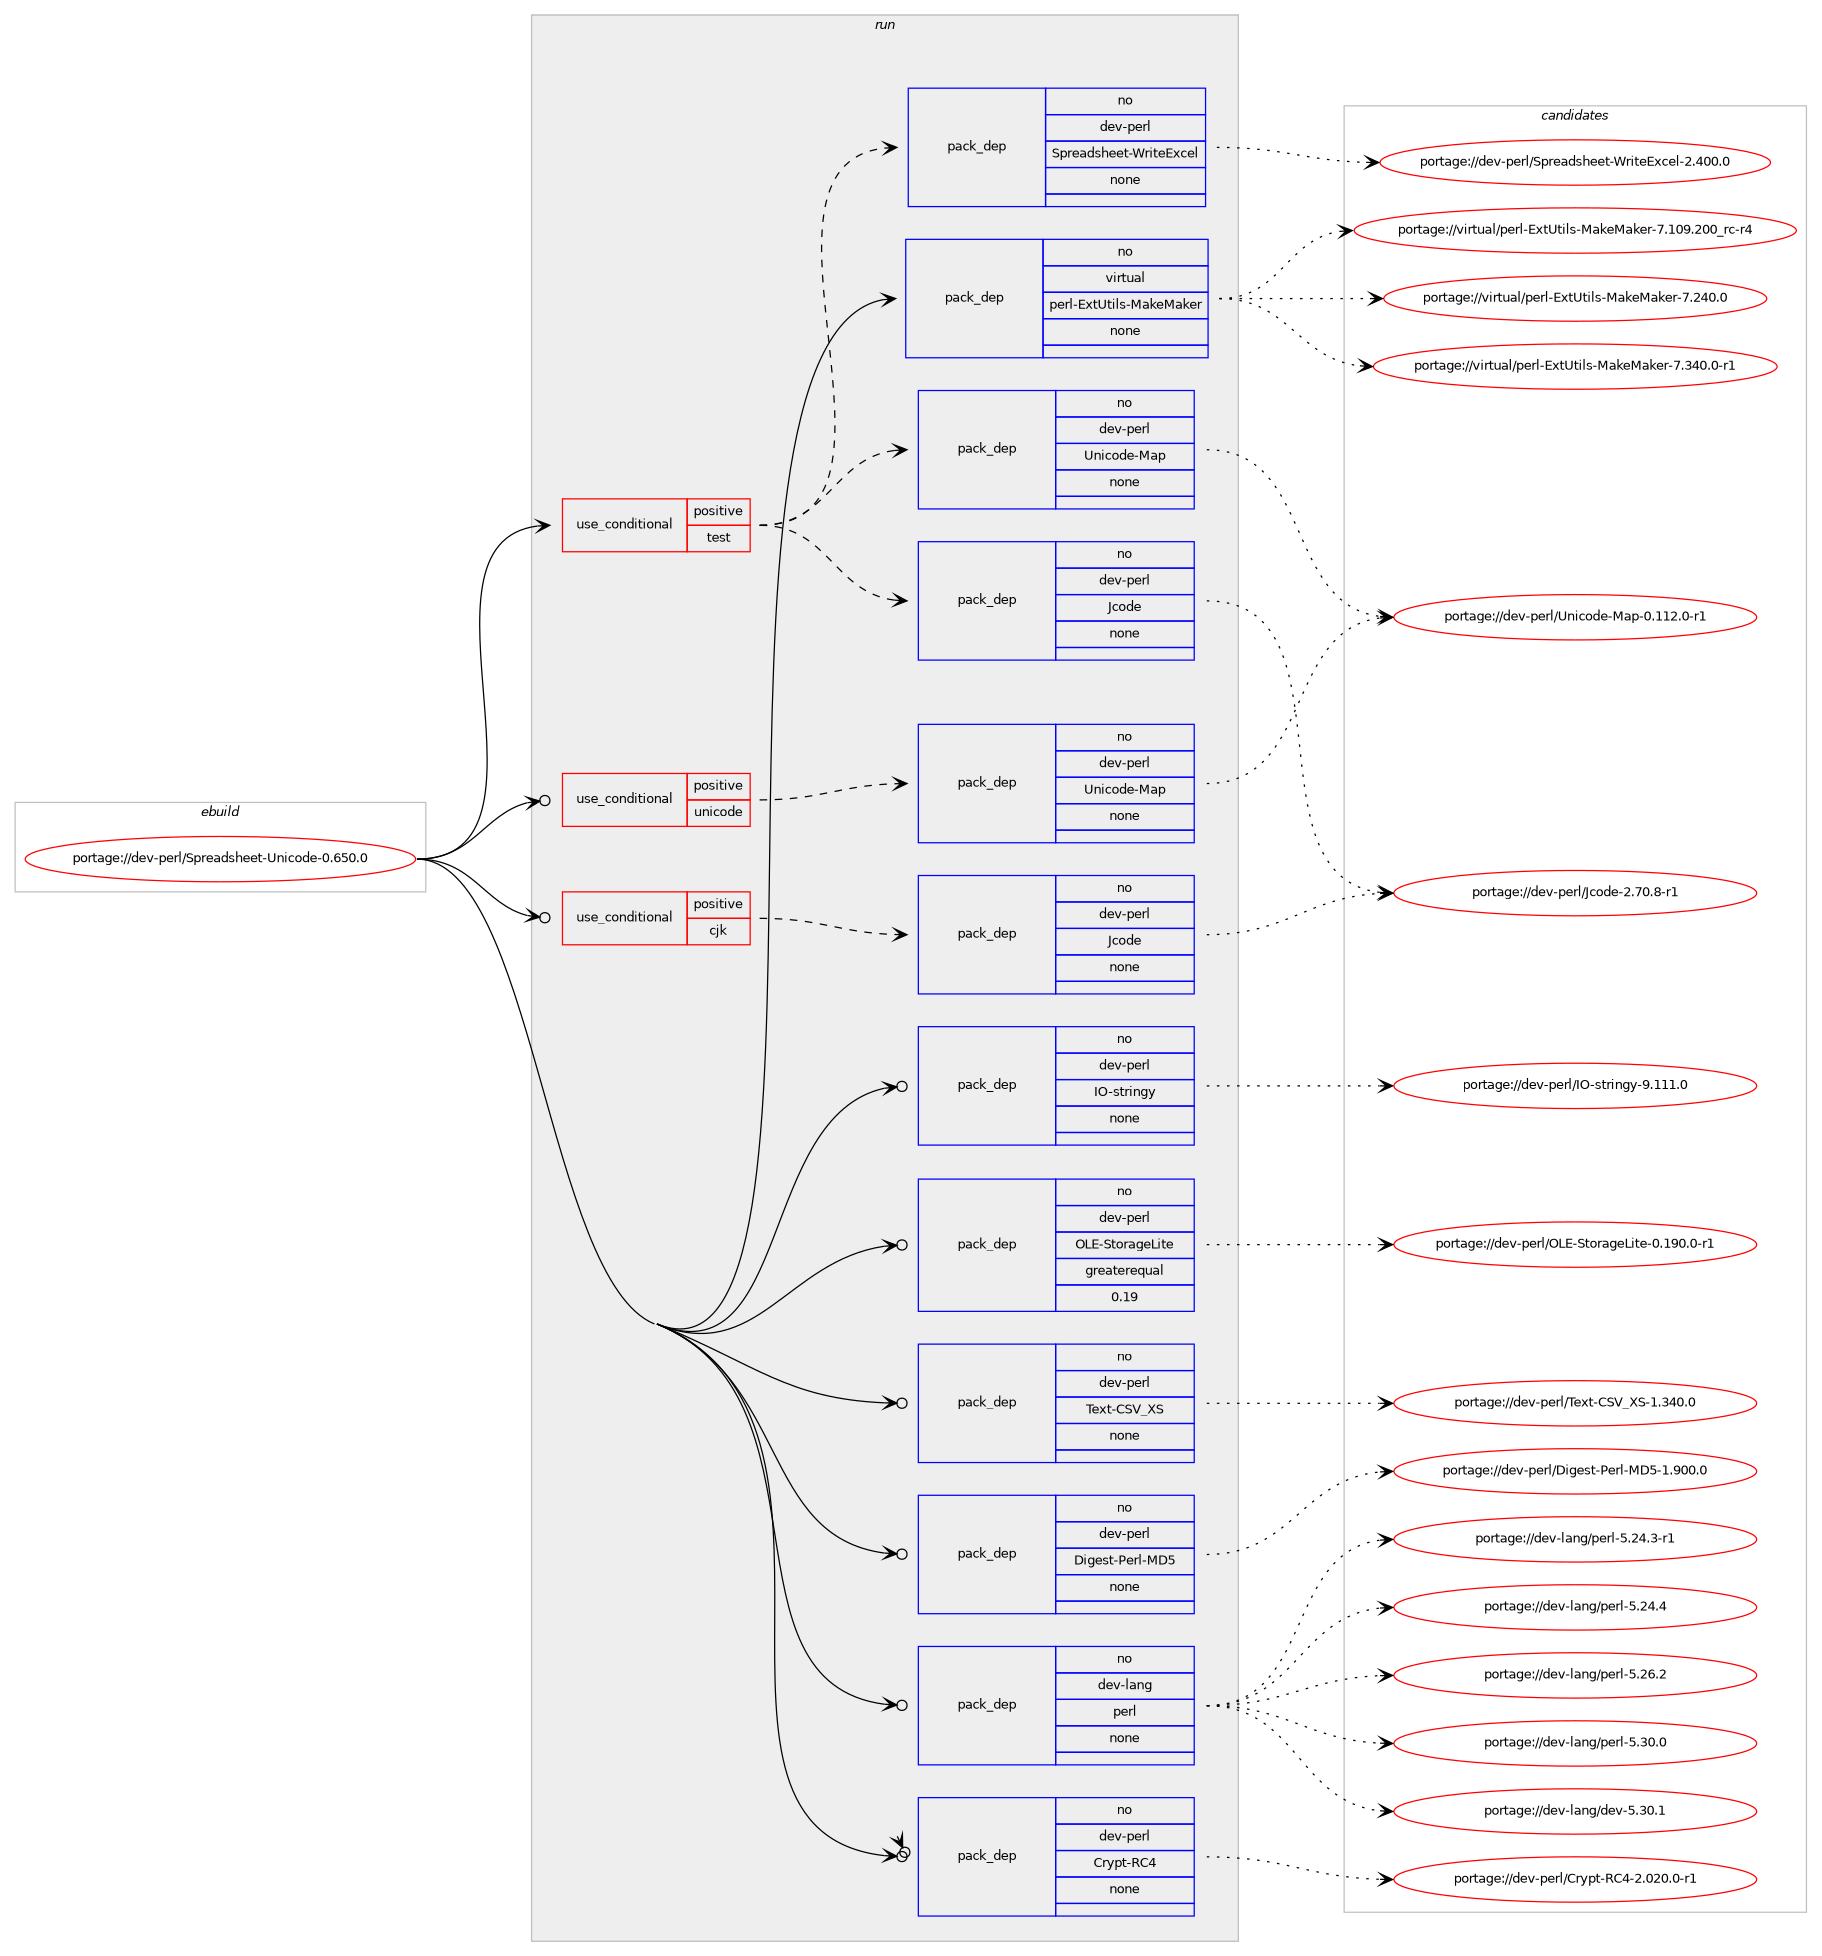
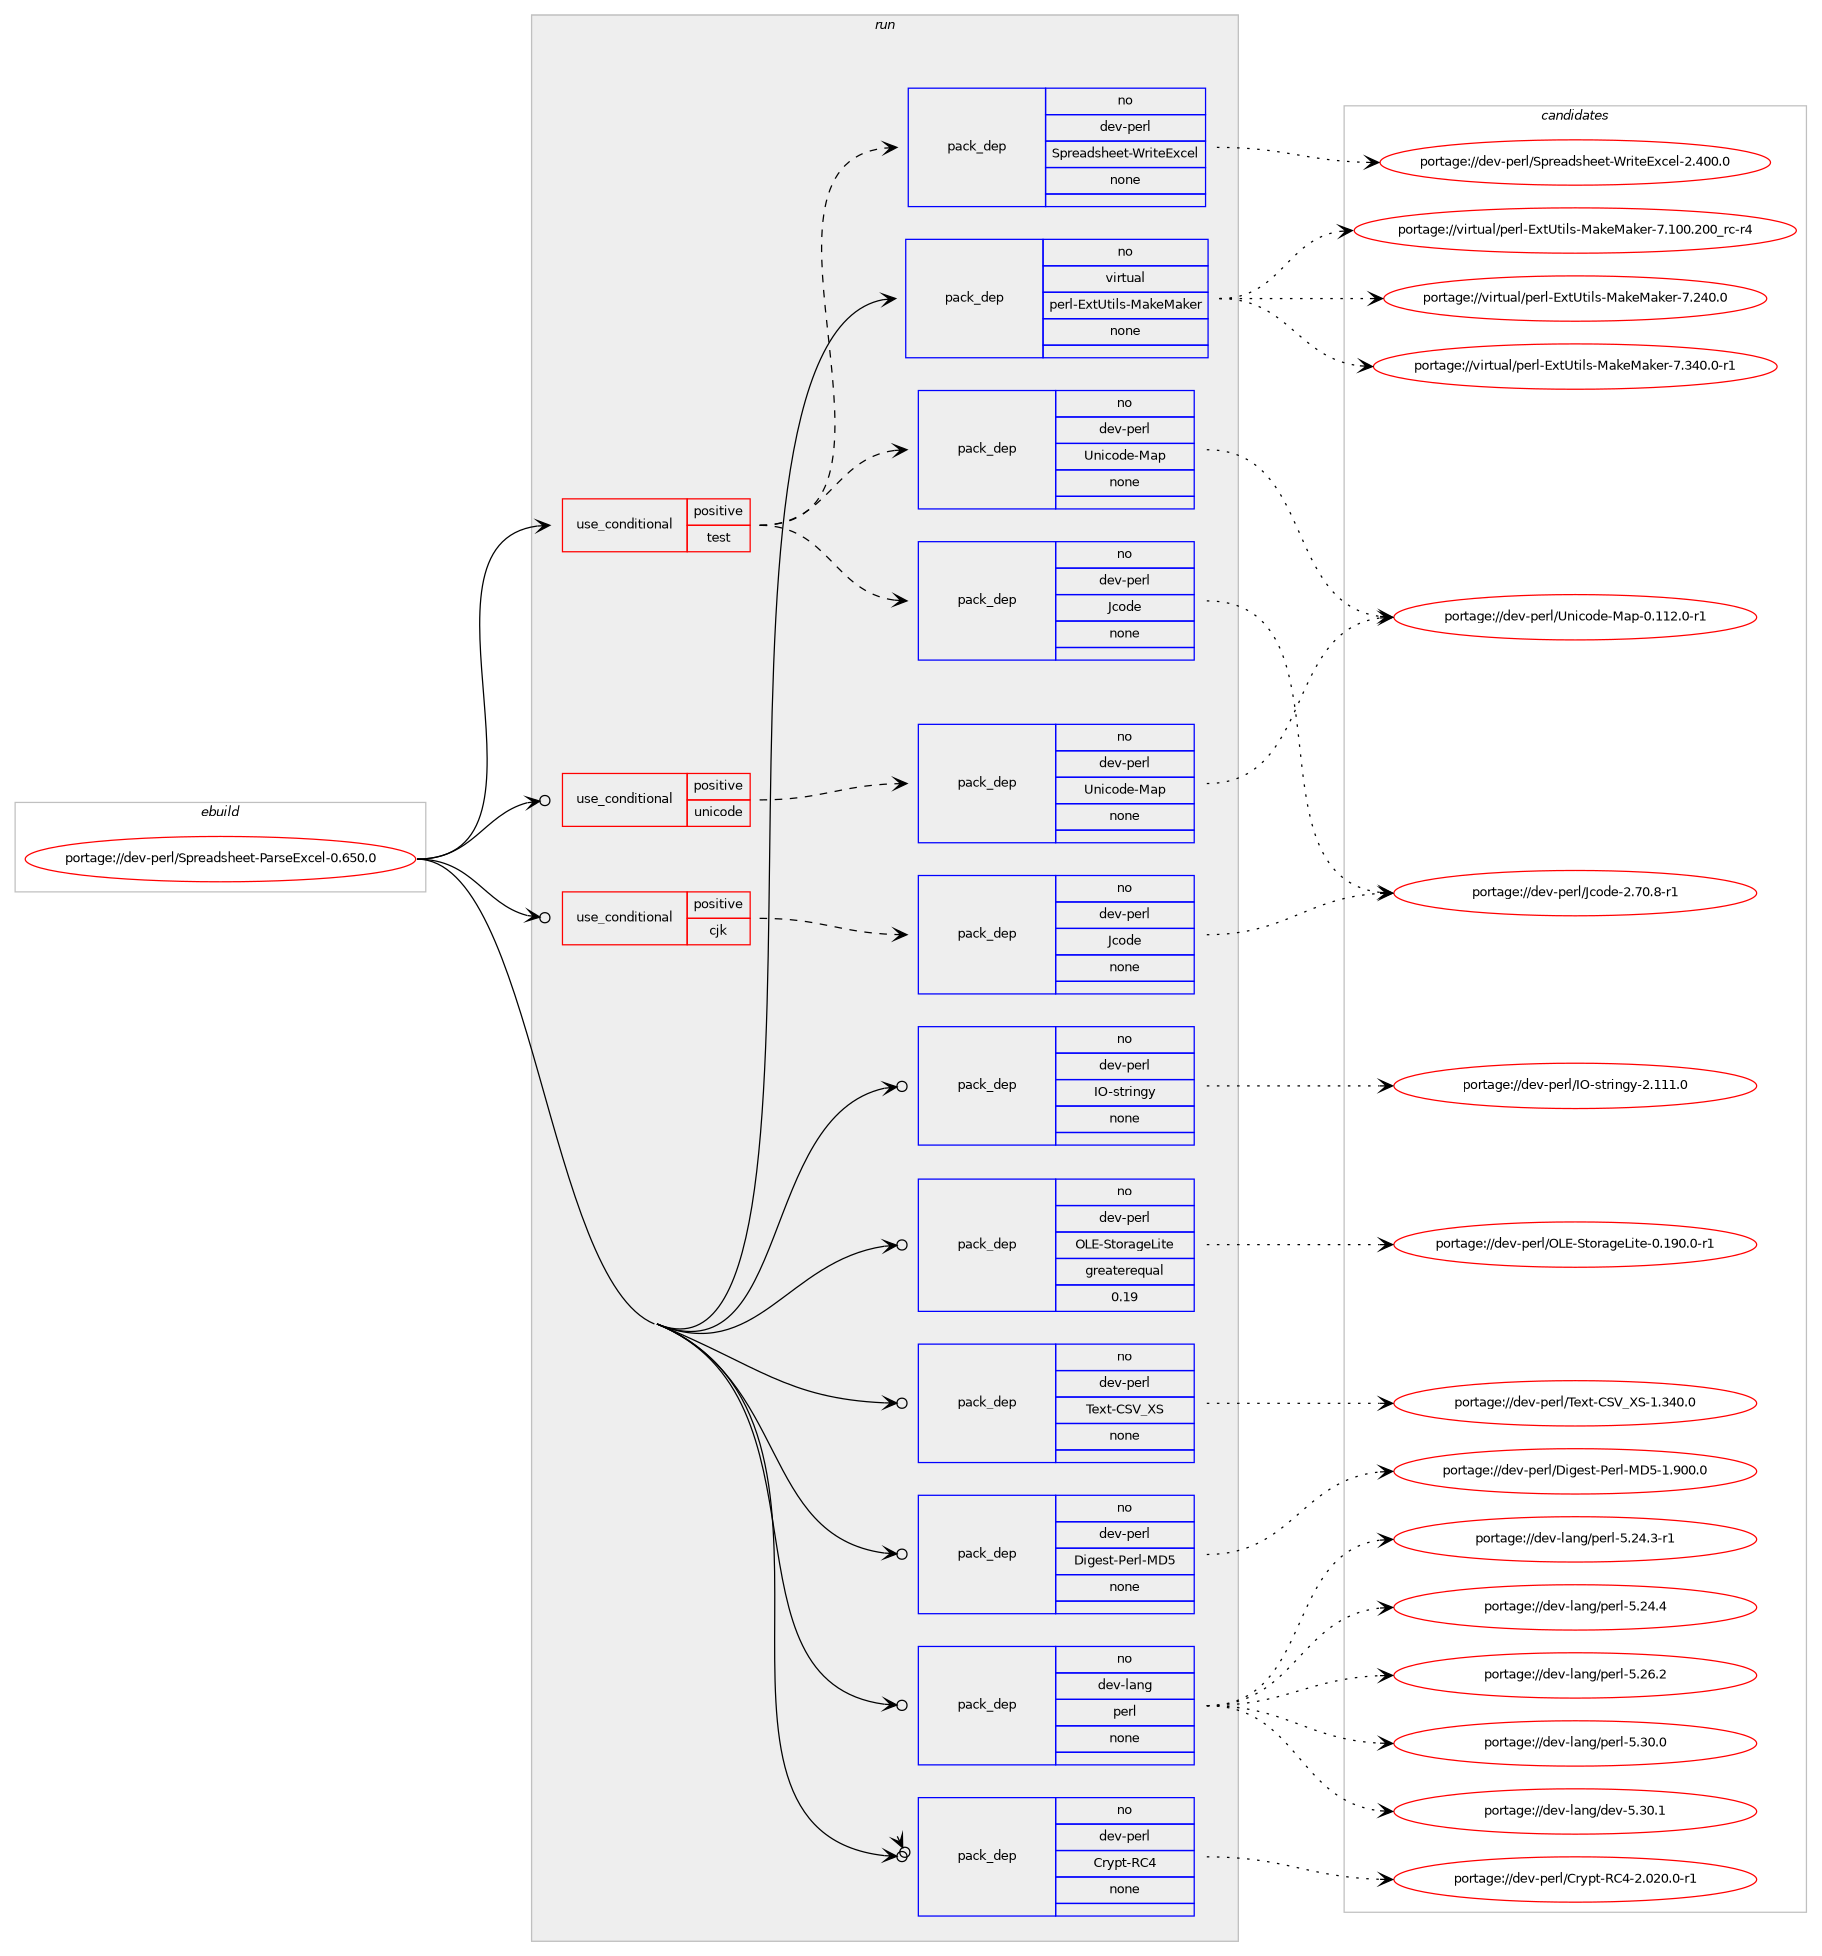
node "portage://virtual/perl-ExtUtils-MakeMaker-7.109.200_rc-r4": label "portage://virtual/perl-ExtUtils-MakeMaker-7.109.200_rc-r4" -> "portage://virtual/perl-ExtUtils-MakeMaker-7.100.200_rc-r4"
node "portage://dev-perl/Spreadsheet-Unicode-0.650.0": label "portage://dev-perl/Spreadsheet-Unicode-0.650.0" -> "portage://dev-perl/Spreadsheet-ParseExcel-0.650.0"
node "portage://dev-perl/IO-stringy-9.111.0": label "portage://dev-perl/IO-stringy-9.111.0" -> "portage://dev-perl/IO-stringy-2.111.0"
